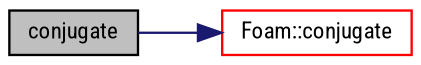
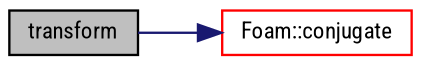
node "conjugate": label "conjugate" -> "transform"
